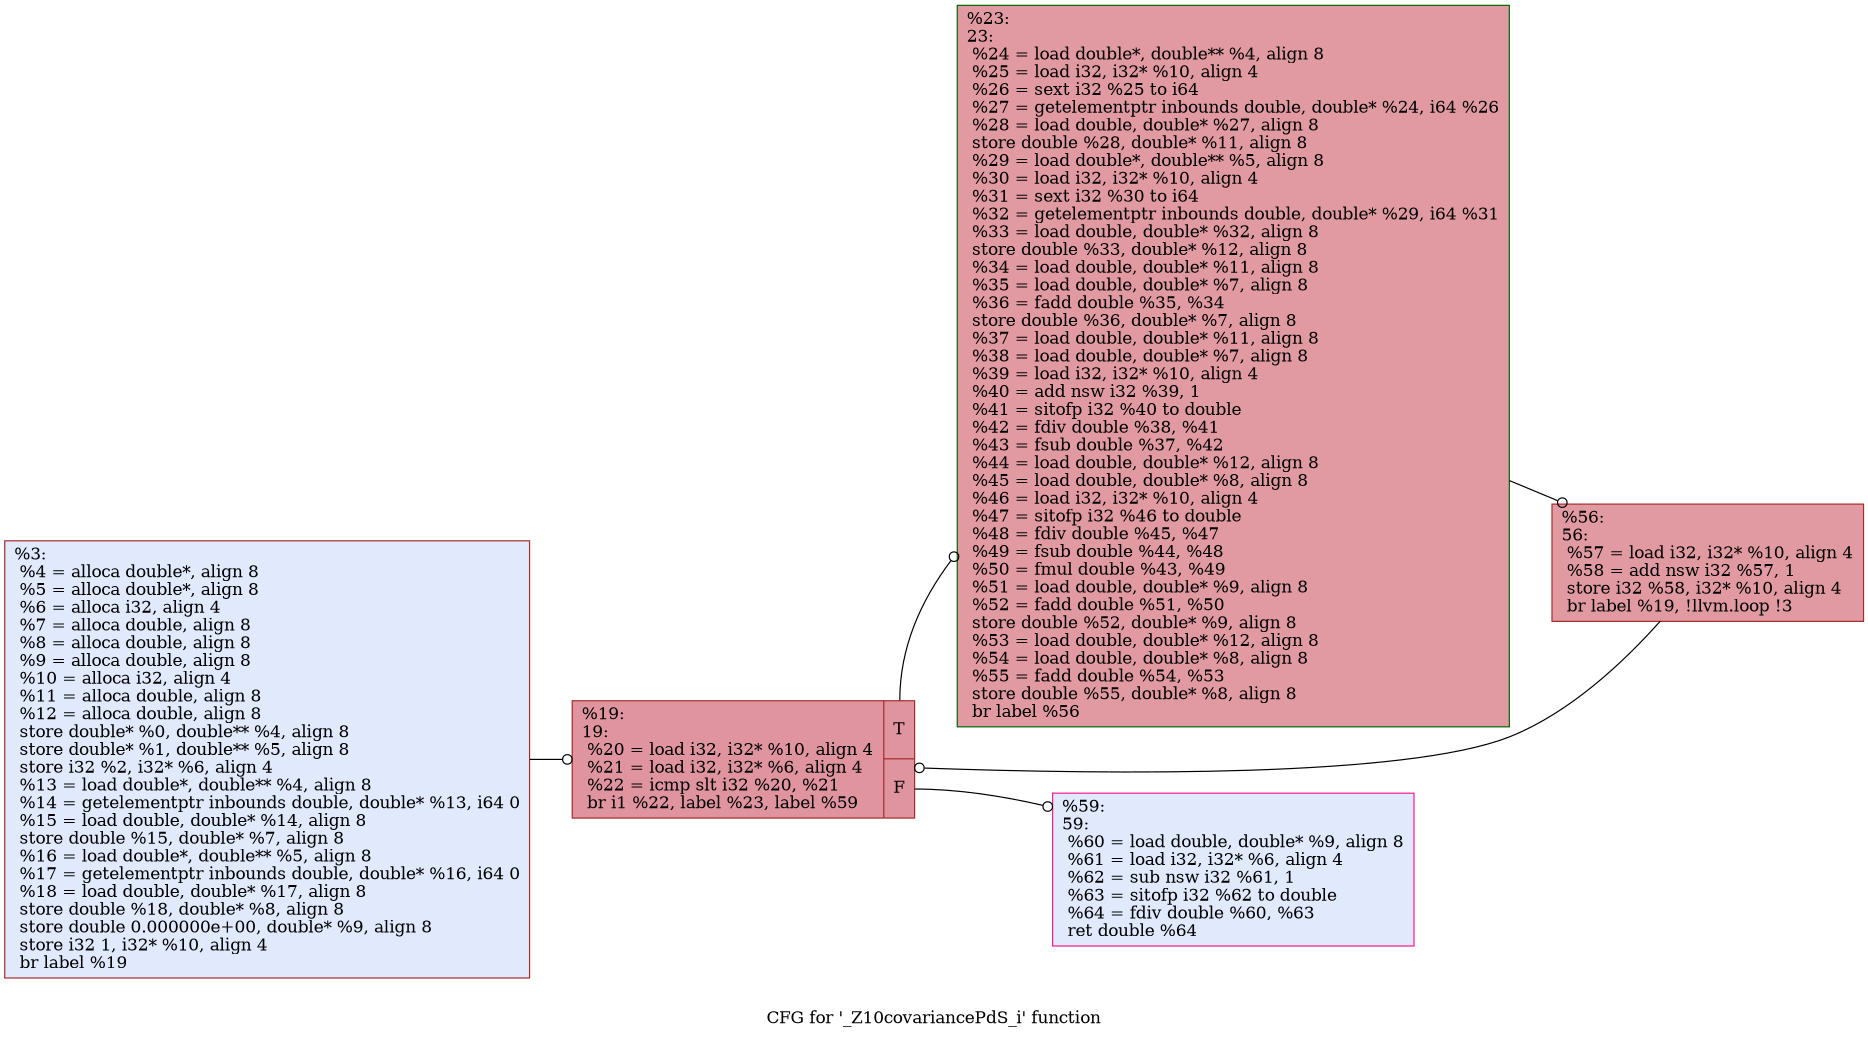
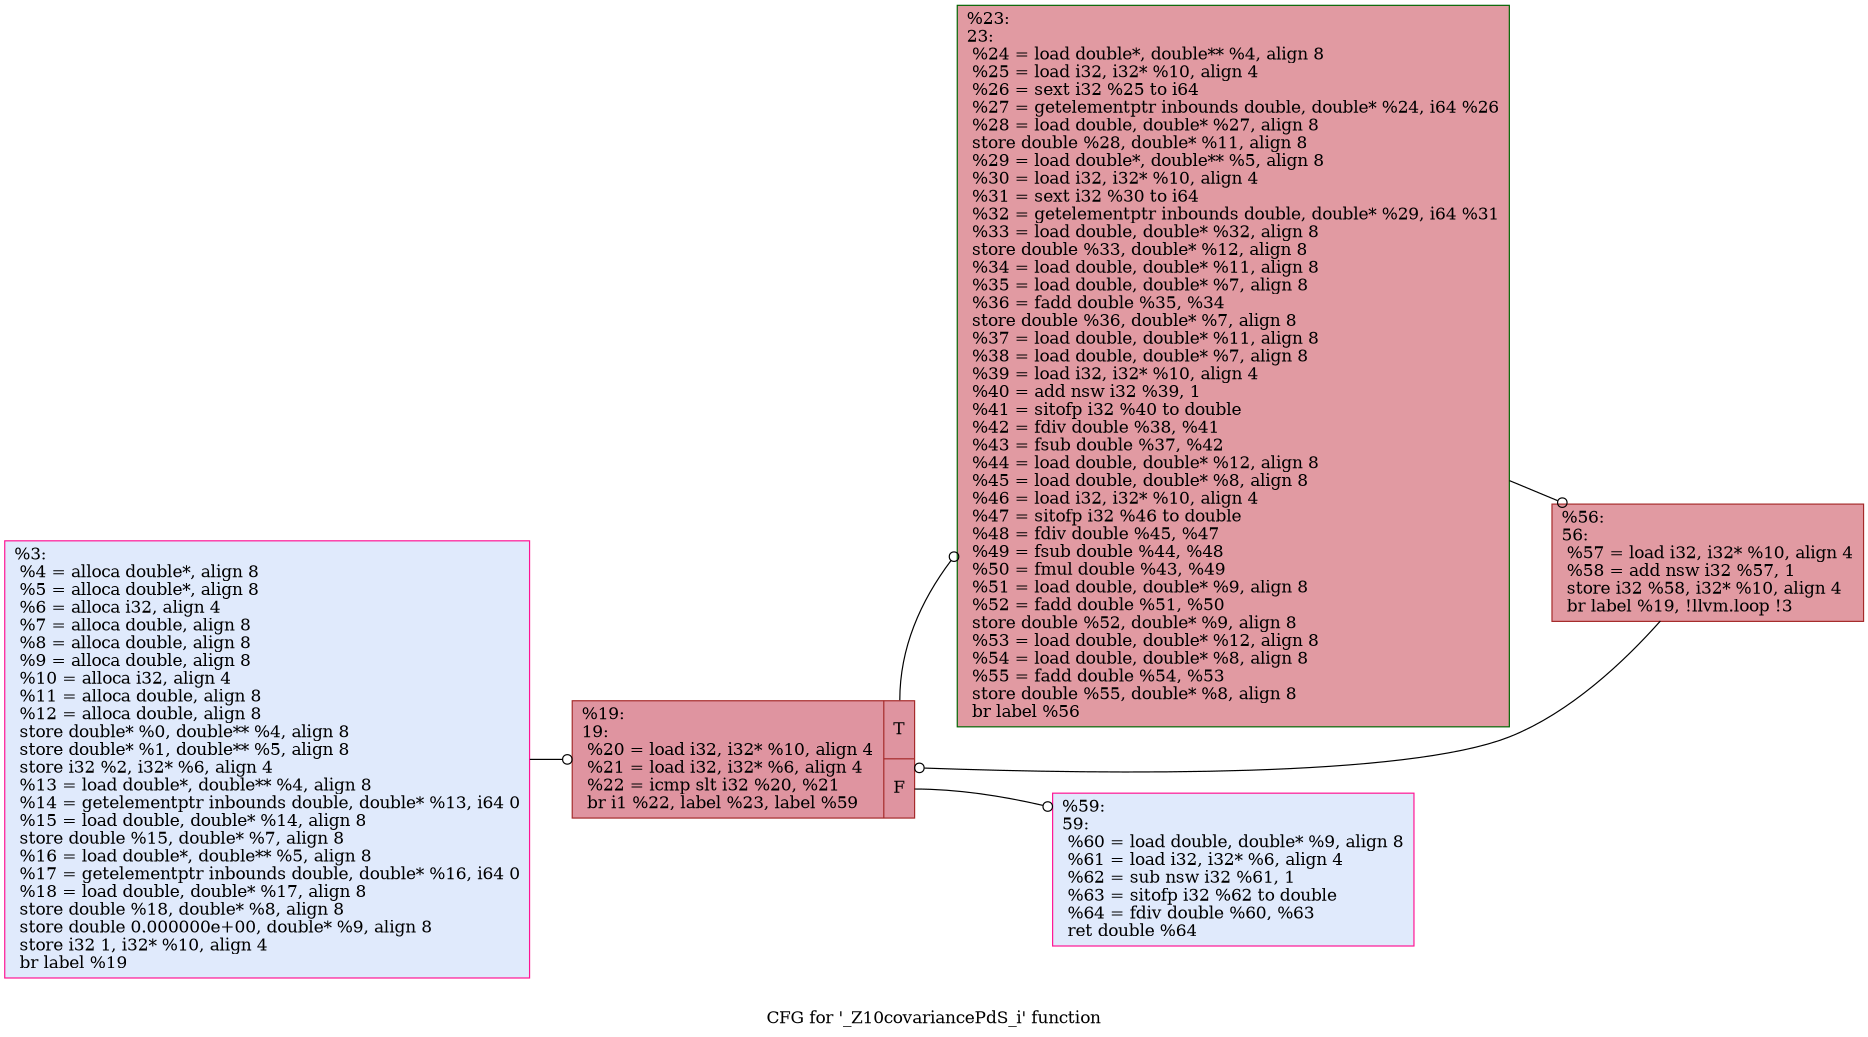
node "%3:": color brown -> deeppink
